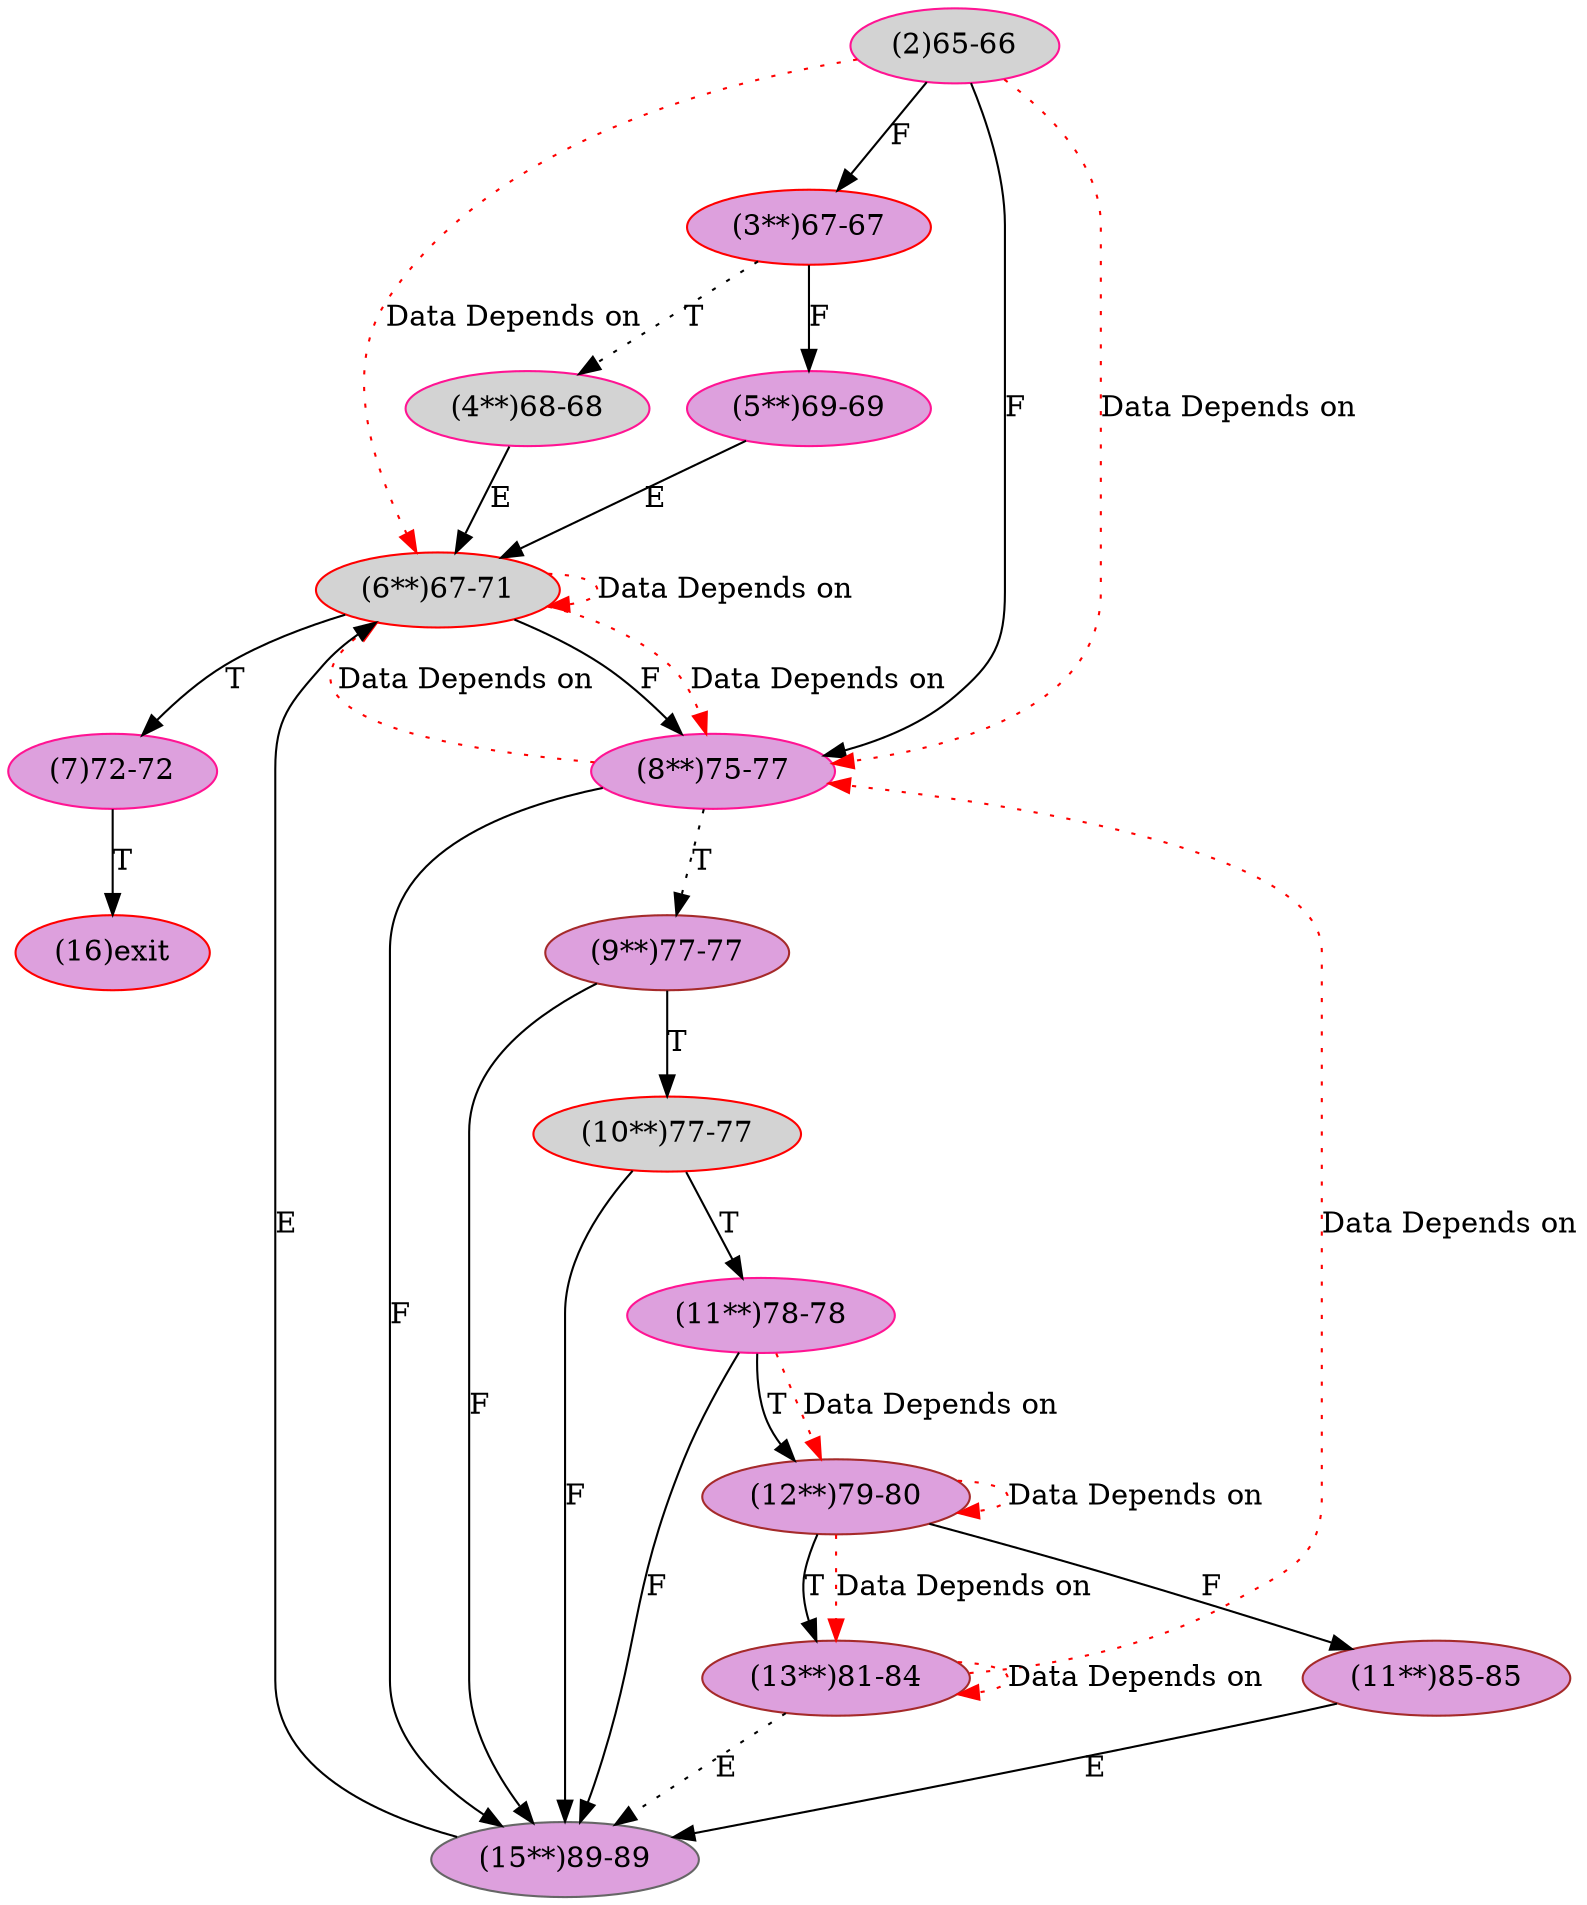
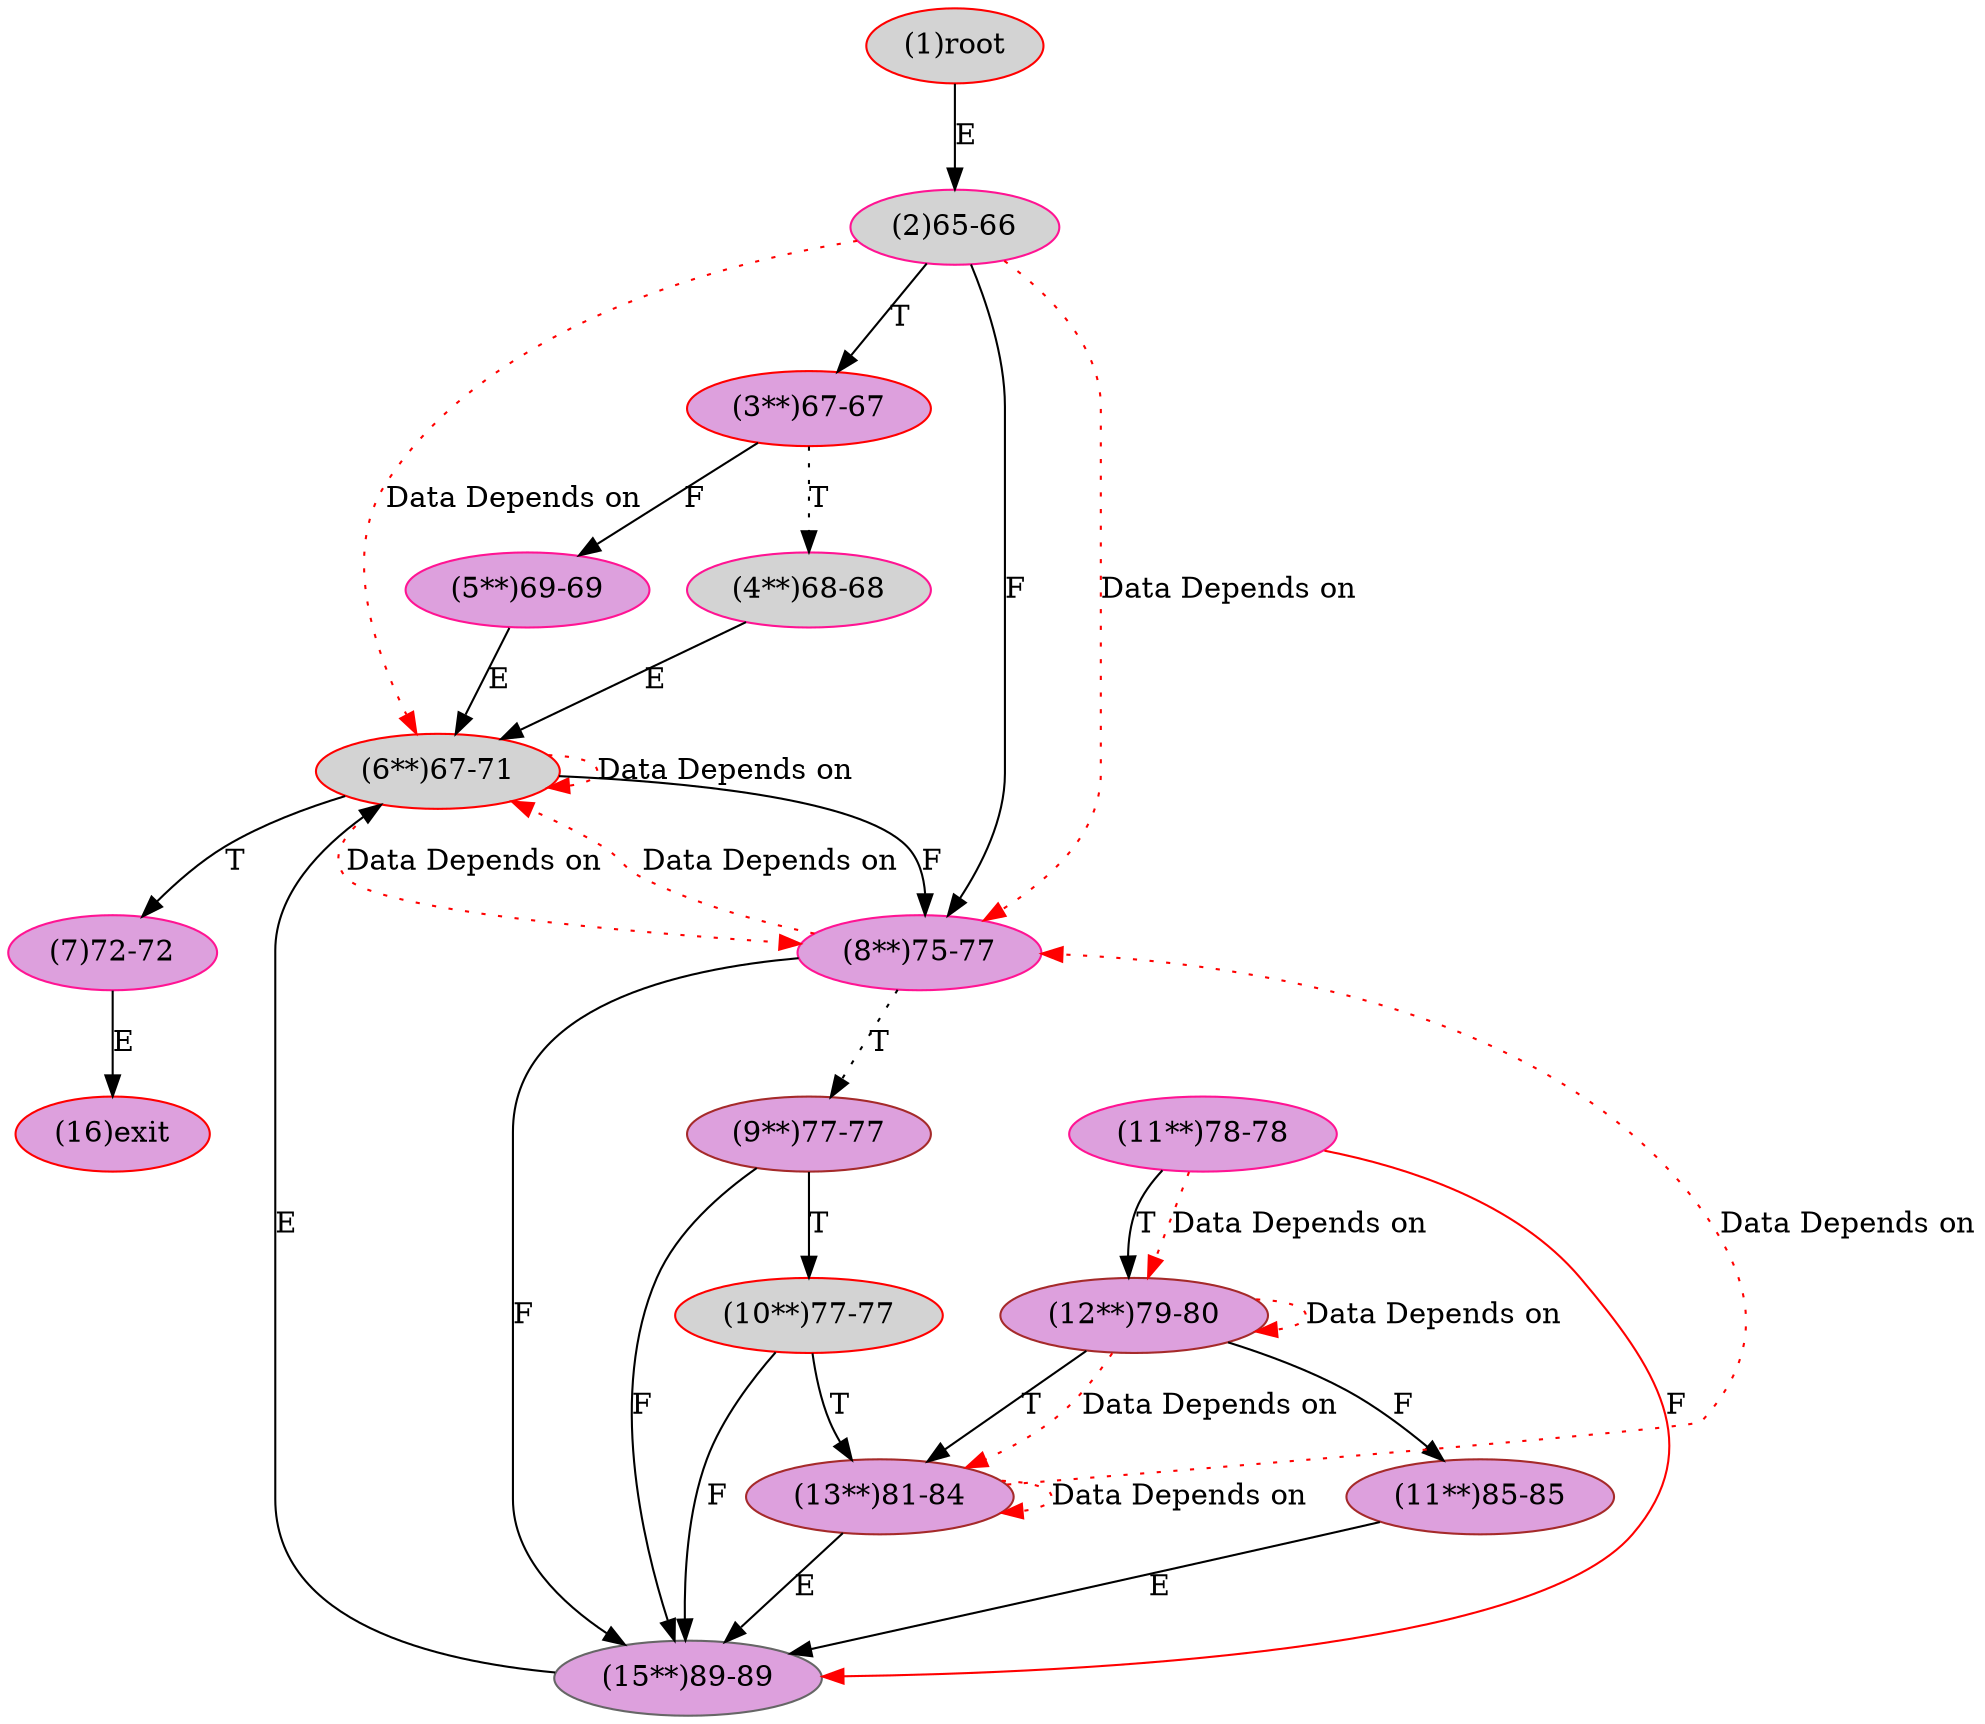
node "(1)root": added
edge "(2)65-66" -> "(3**)67-67": label "F" -> "T"
edge "(7)72-72" -> "(16)exit": label "T" -> "E"
edge "(10**)77-77" -> "(11**)78-78": now "(10**)77-77" -> "(13**)81-84"
edge "(11**)78-78" -> "(15**)89-89": color black -> red
edge "(13**)81-84" -> "(15**)89-89": style dotted -> solid
